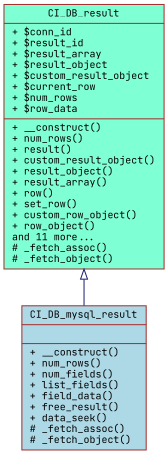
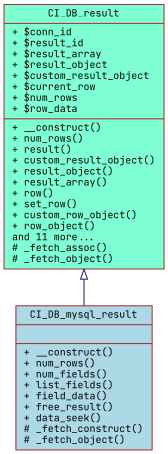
node "CI_DB_mysql_result": text "# _fetch_assoc()" -> "# _fetch_construct()"
